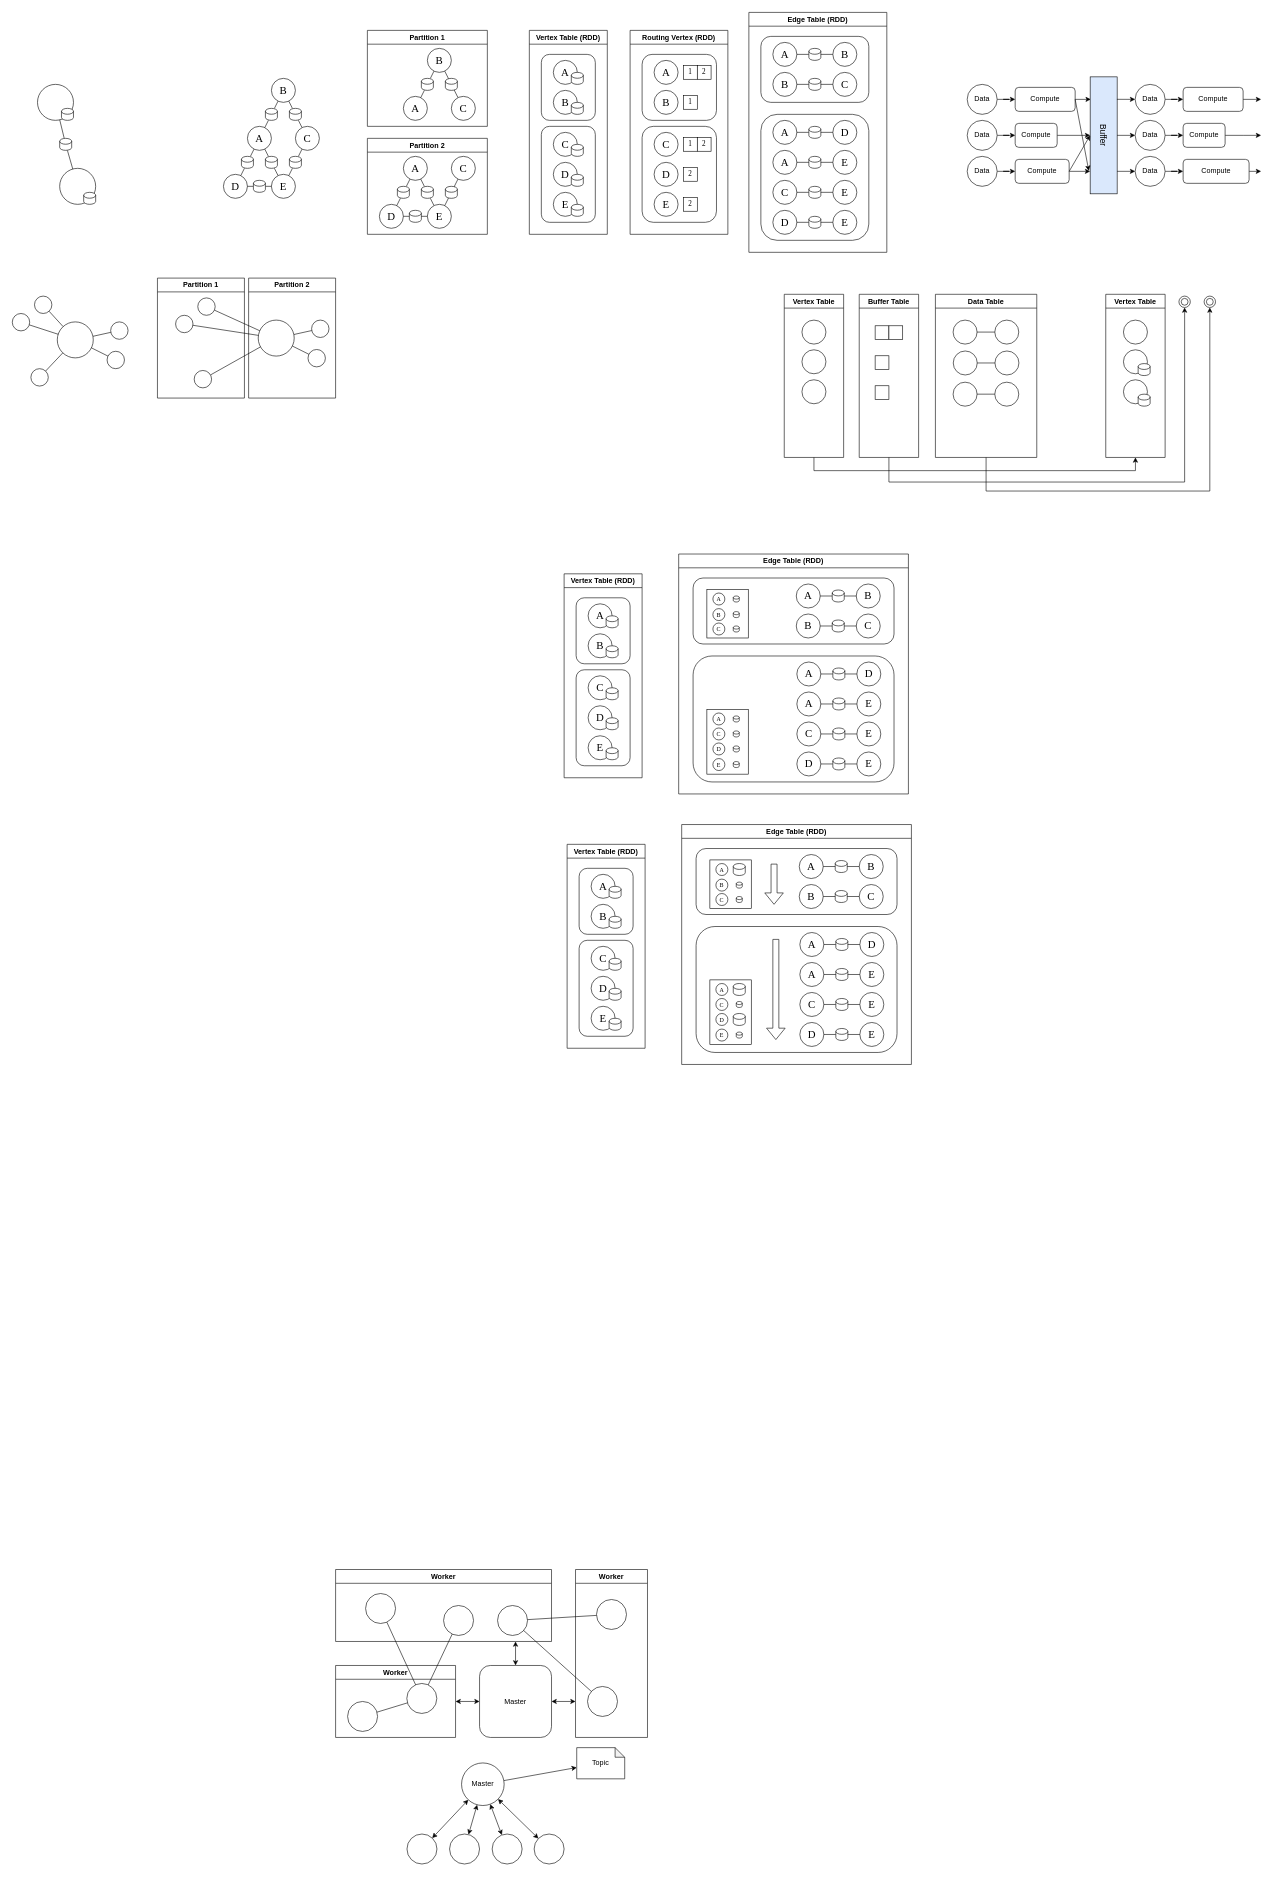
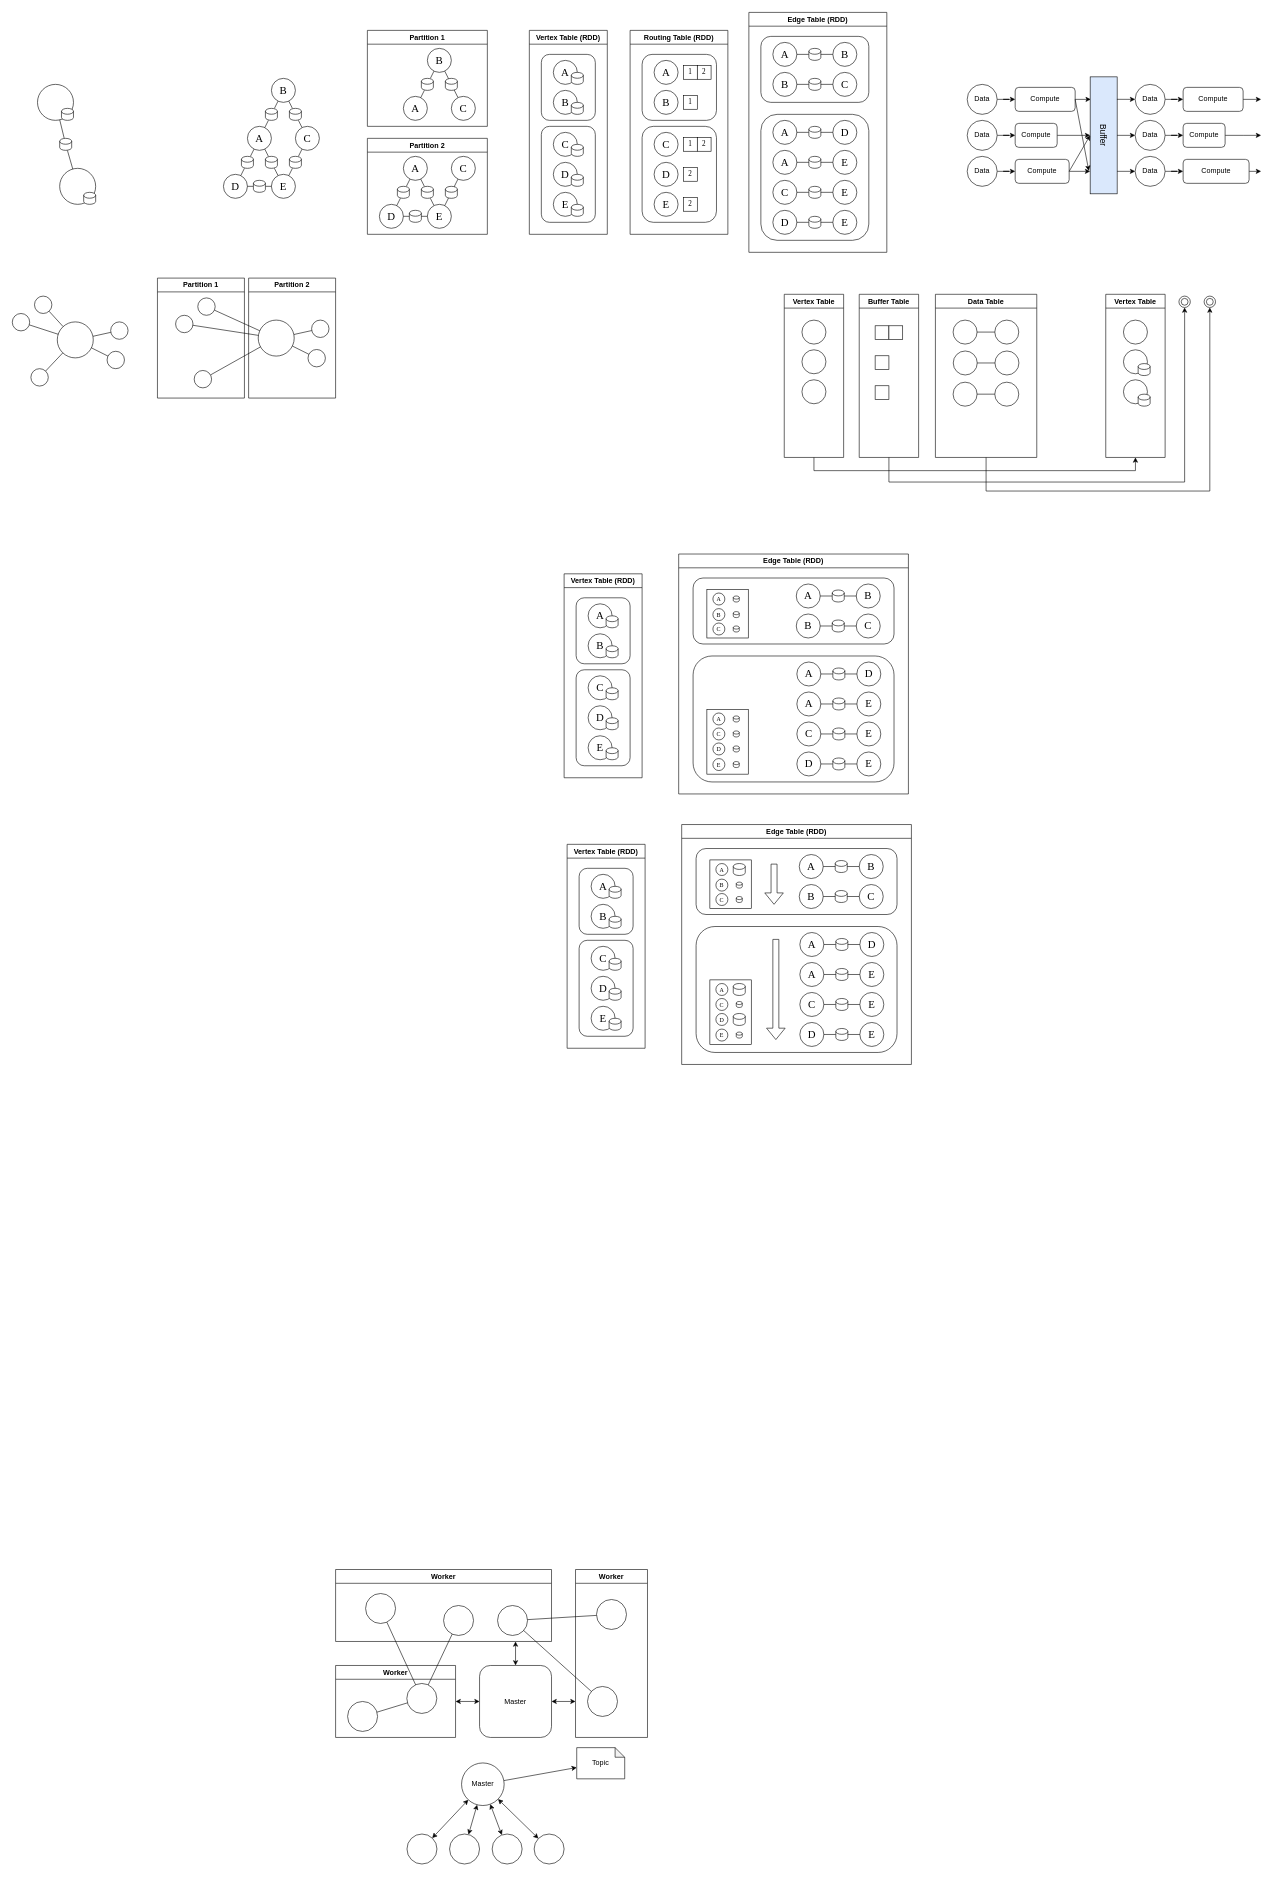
node "Routing Vertex (RDD)": label "Routing Vertex (RDD)" -> "Routing Table (RDD)"
